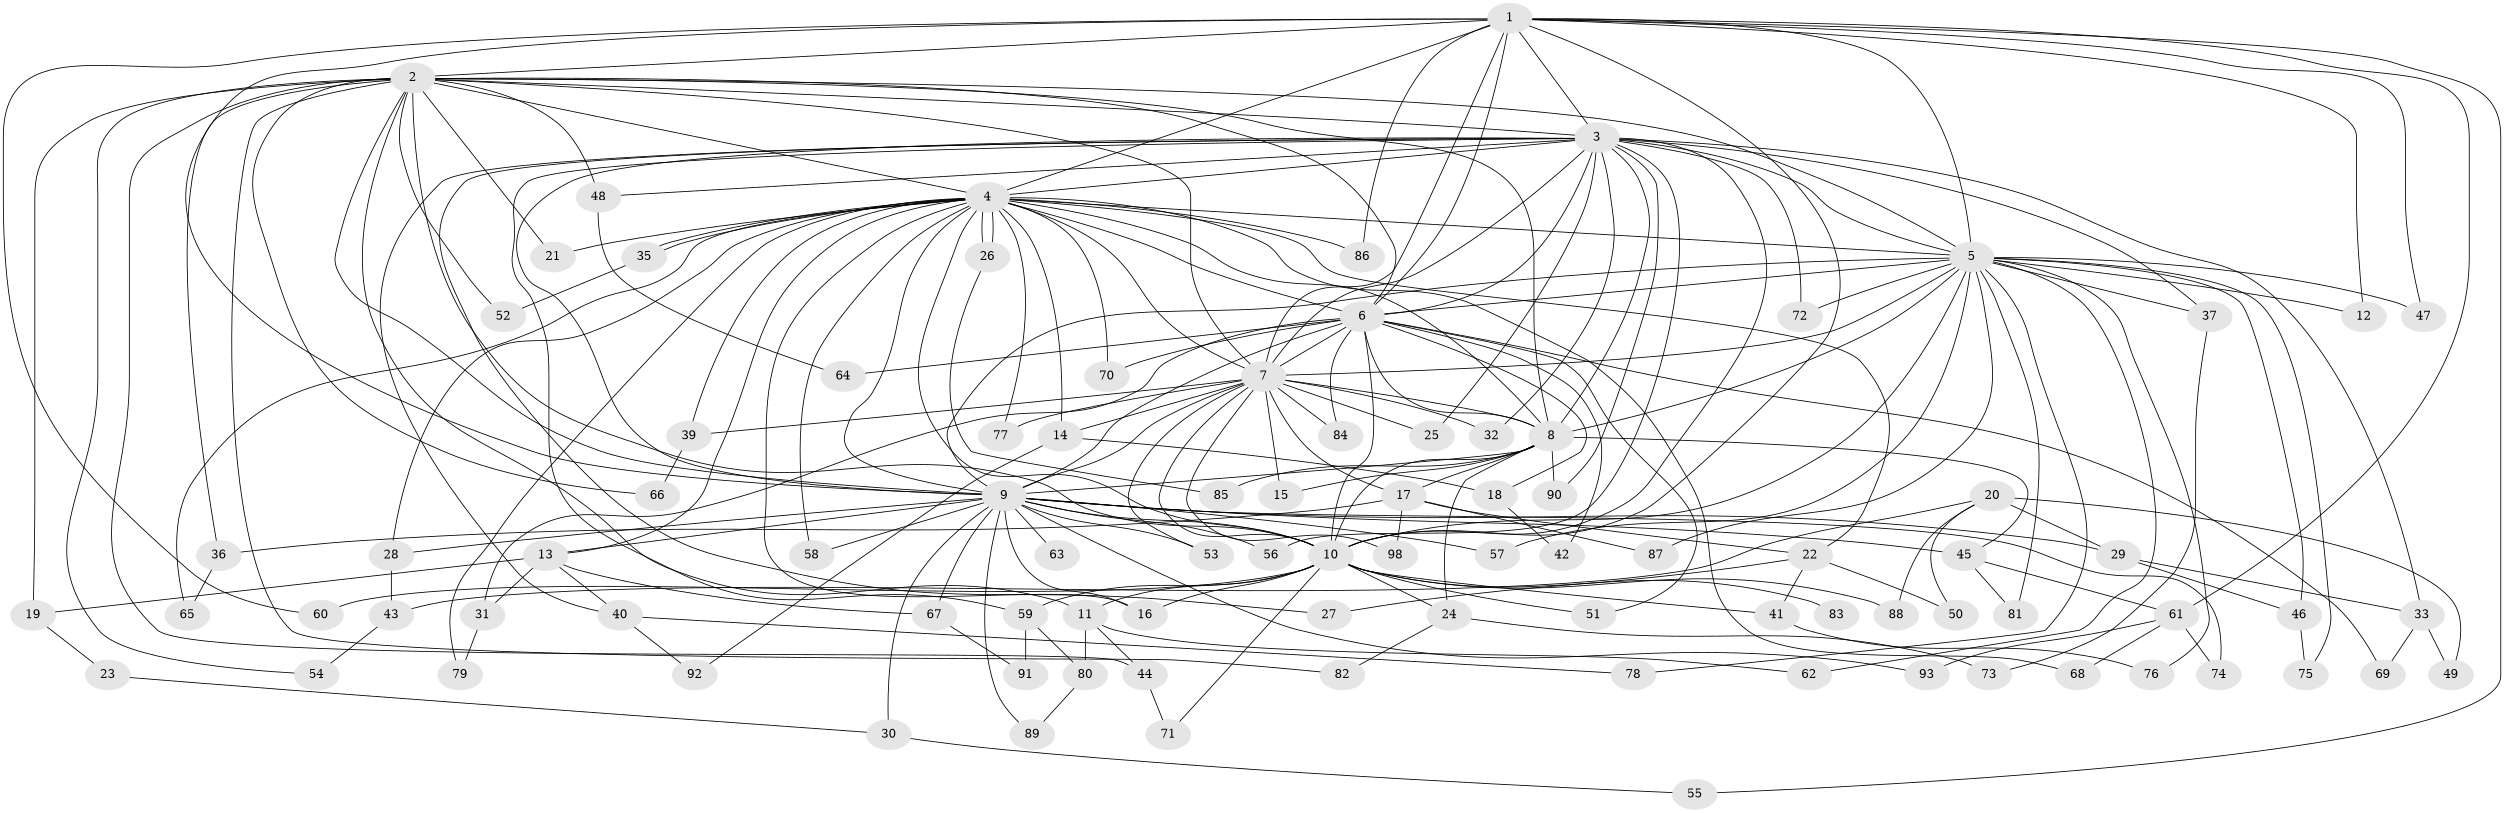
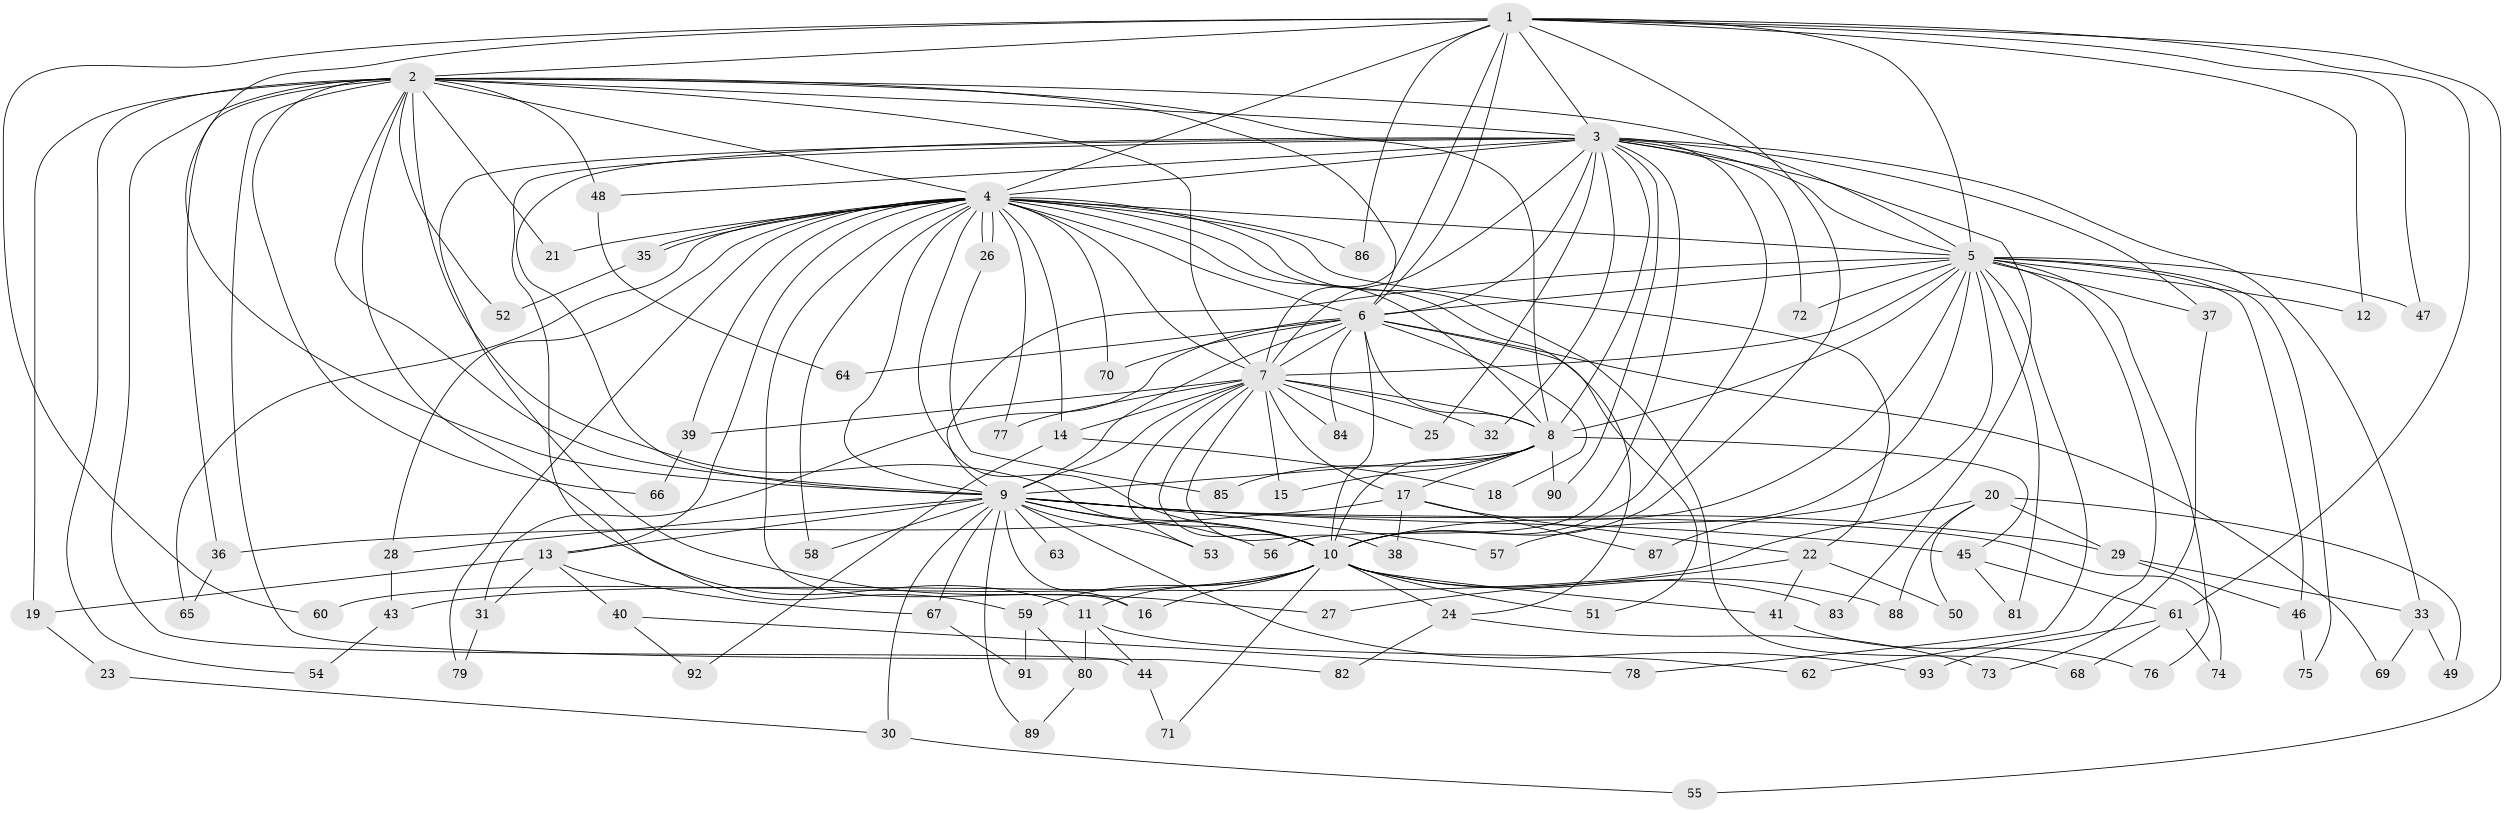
edge "3" -- "40": now "3" -- "83"
edge "8" -- "24": now "4" -- "24"
node "98": label "98" -> "38"
node "42": removed
